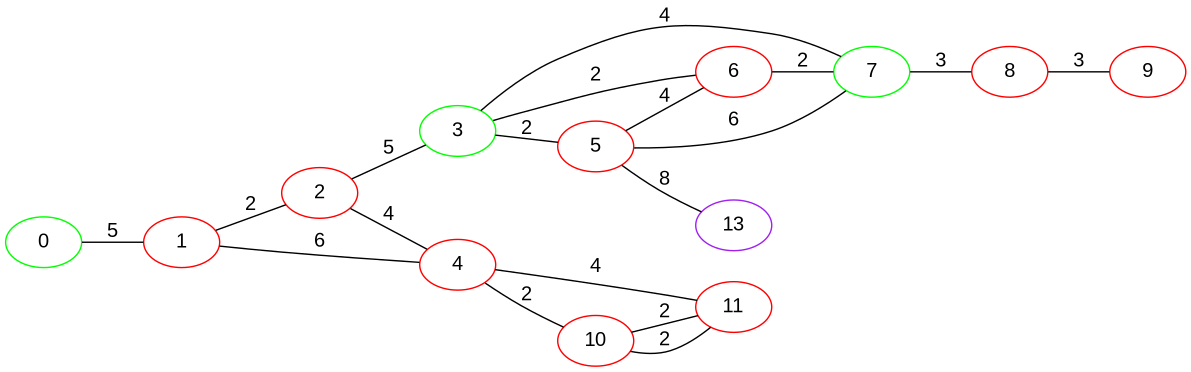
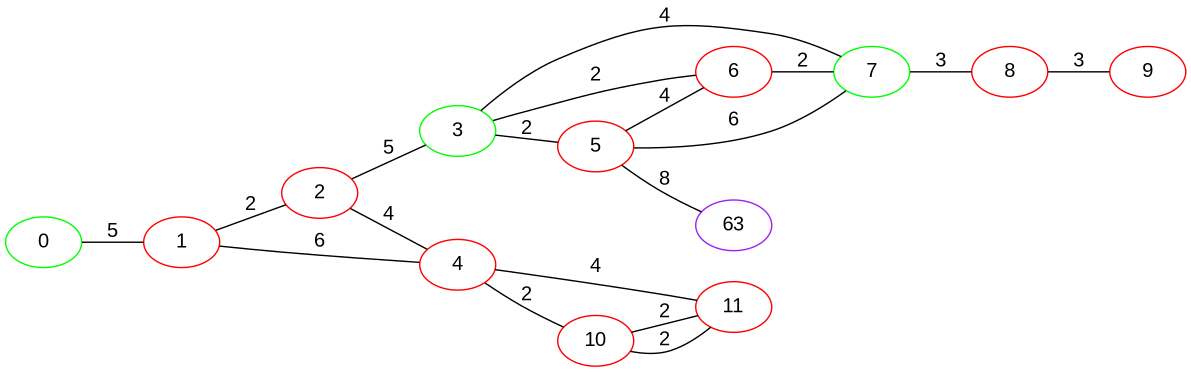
node "13": label "13" -> "63"
